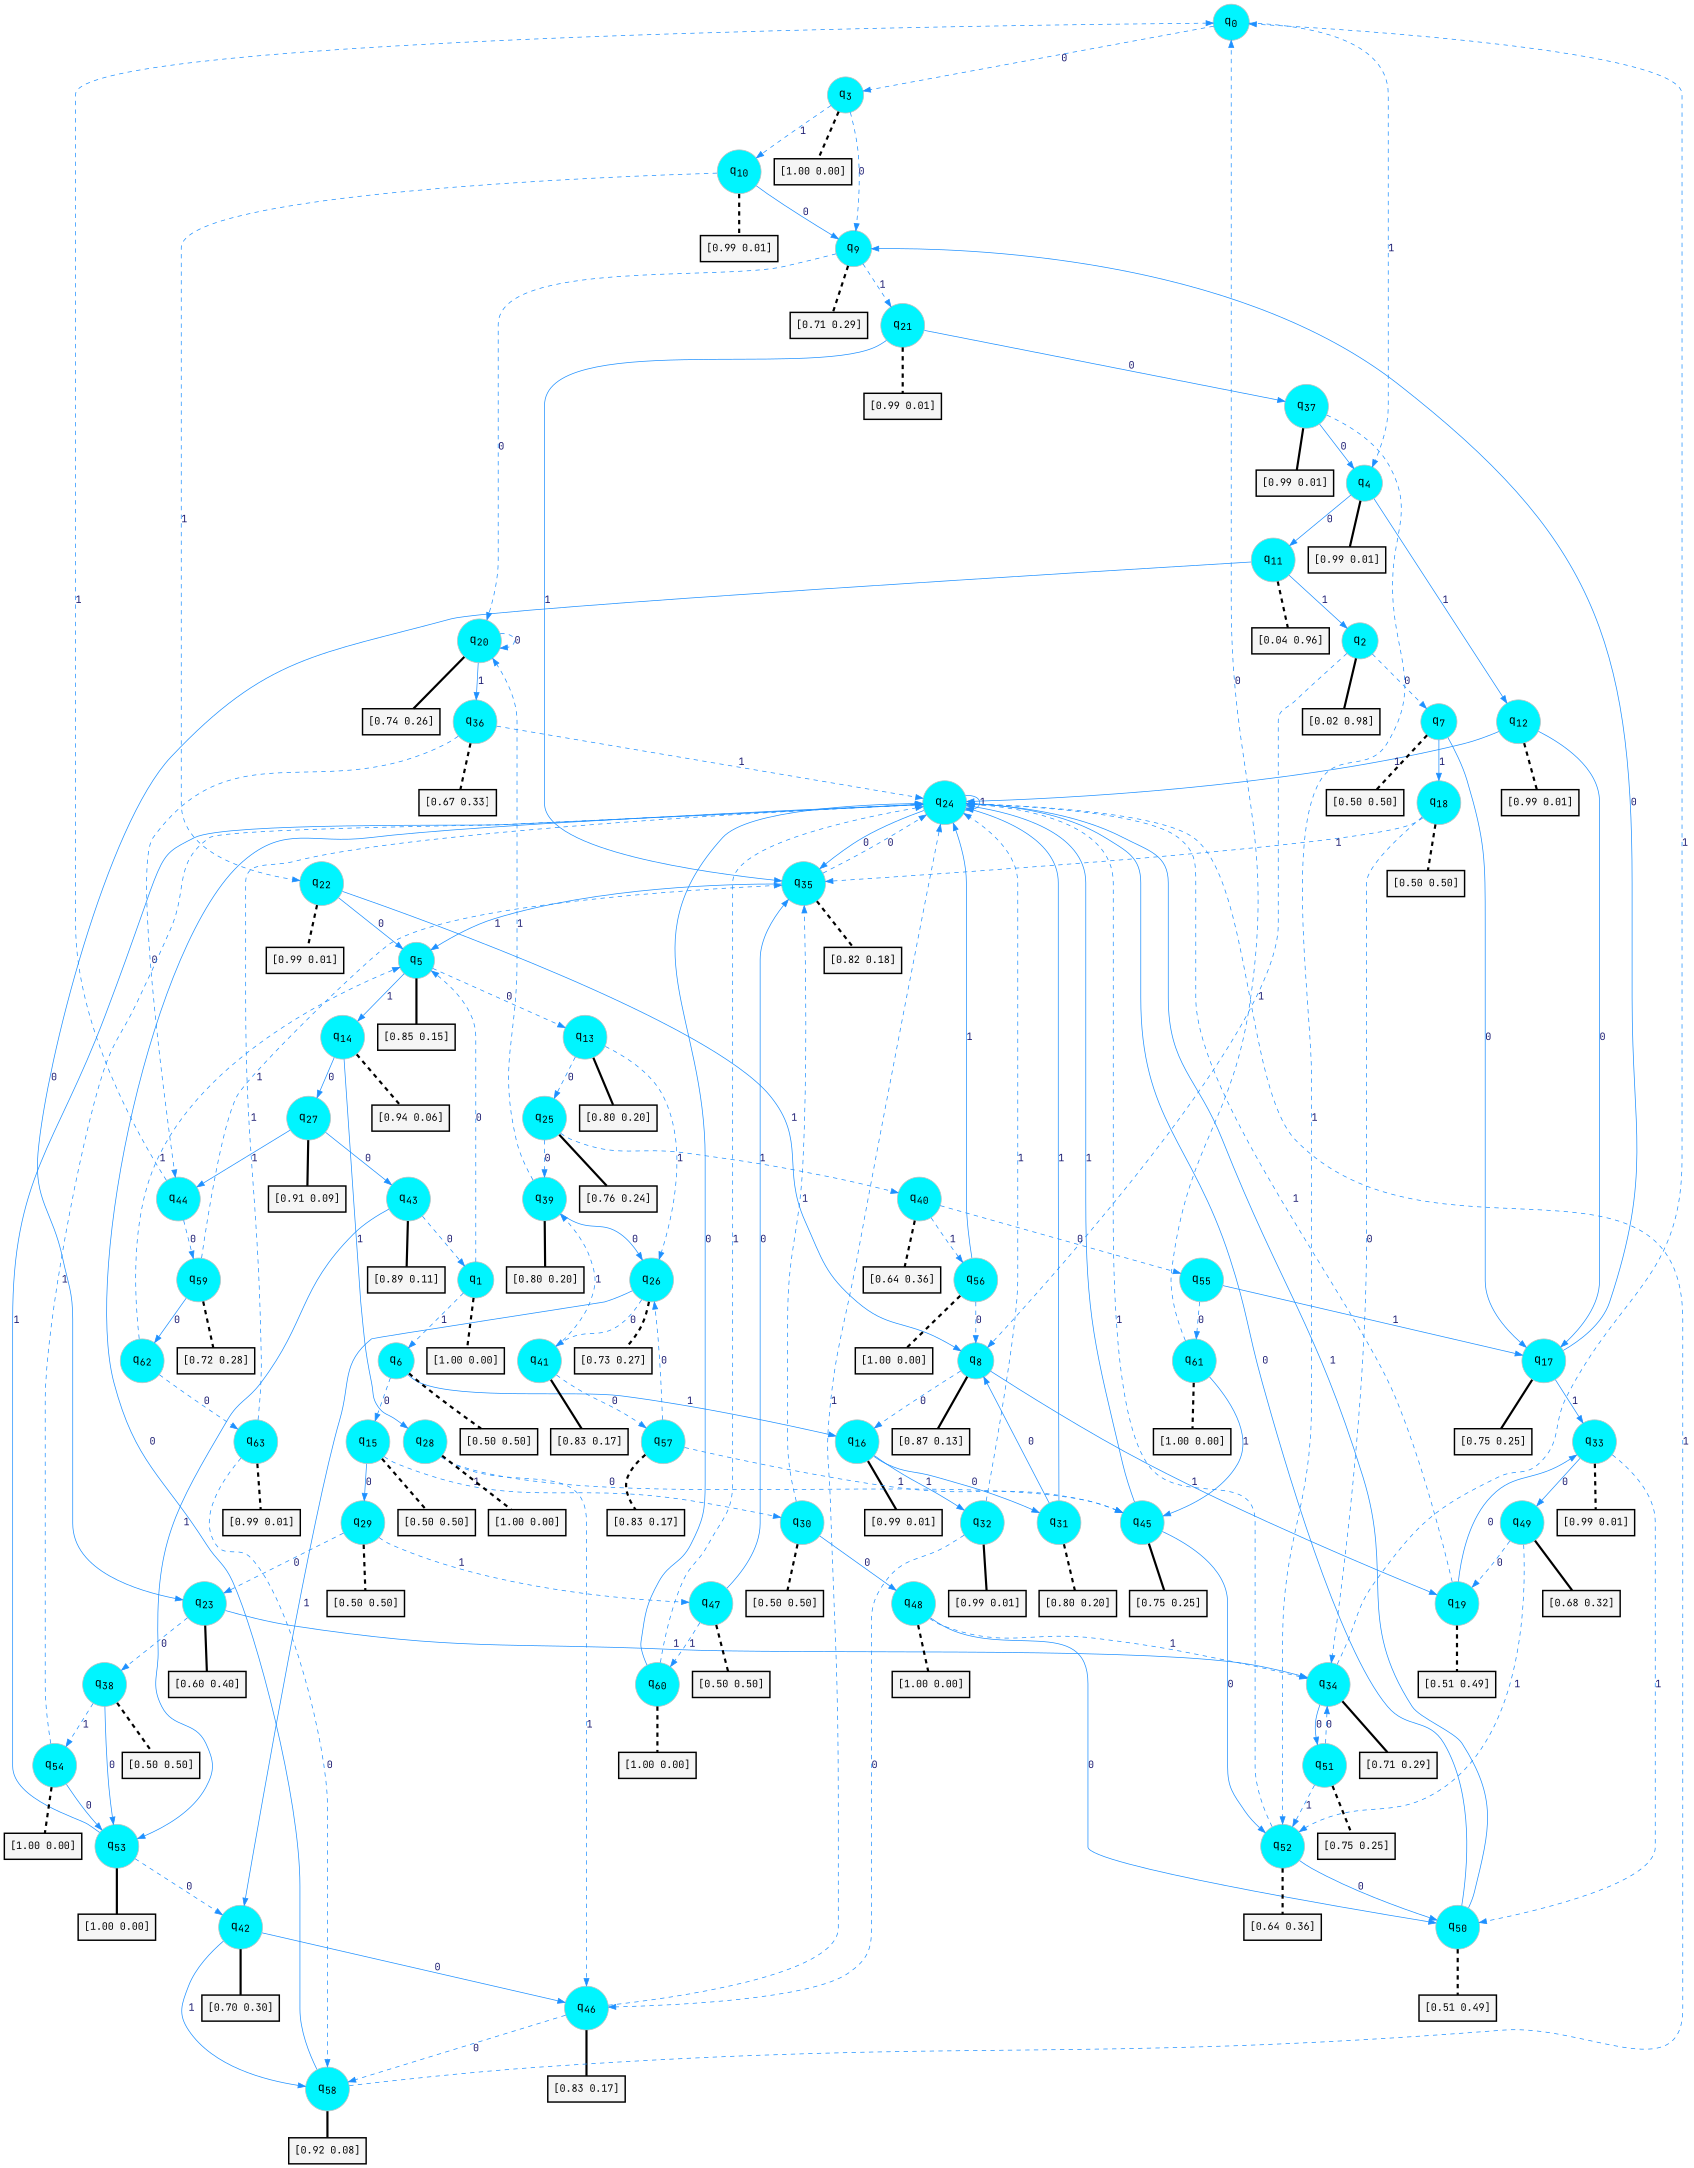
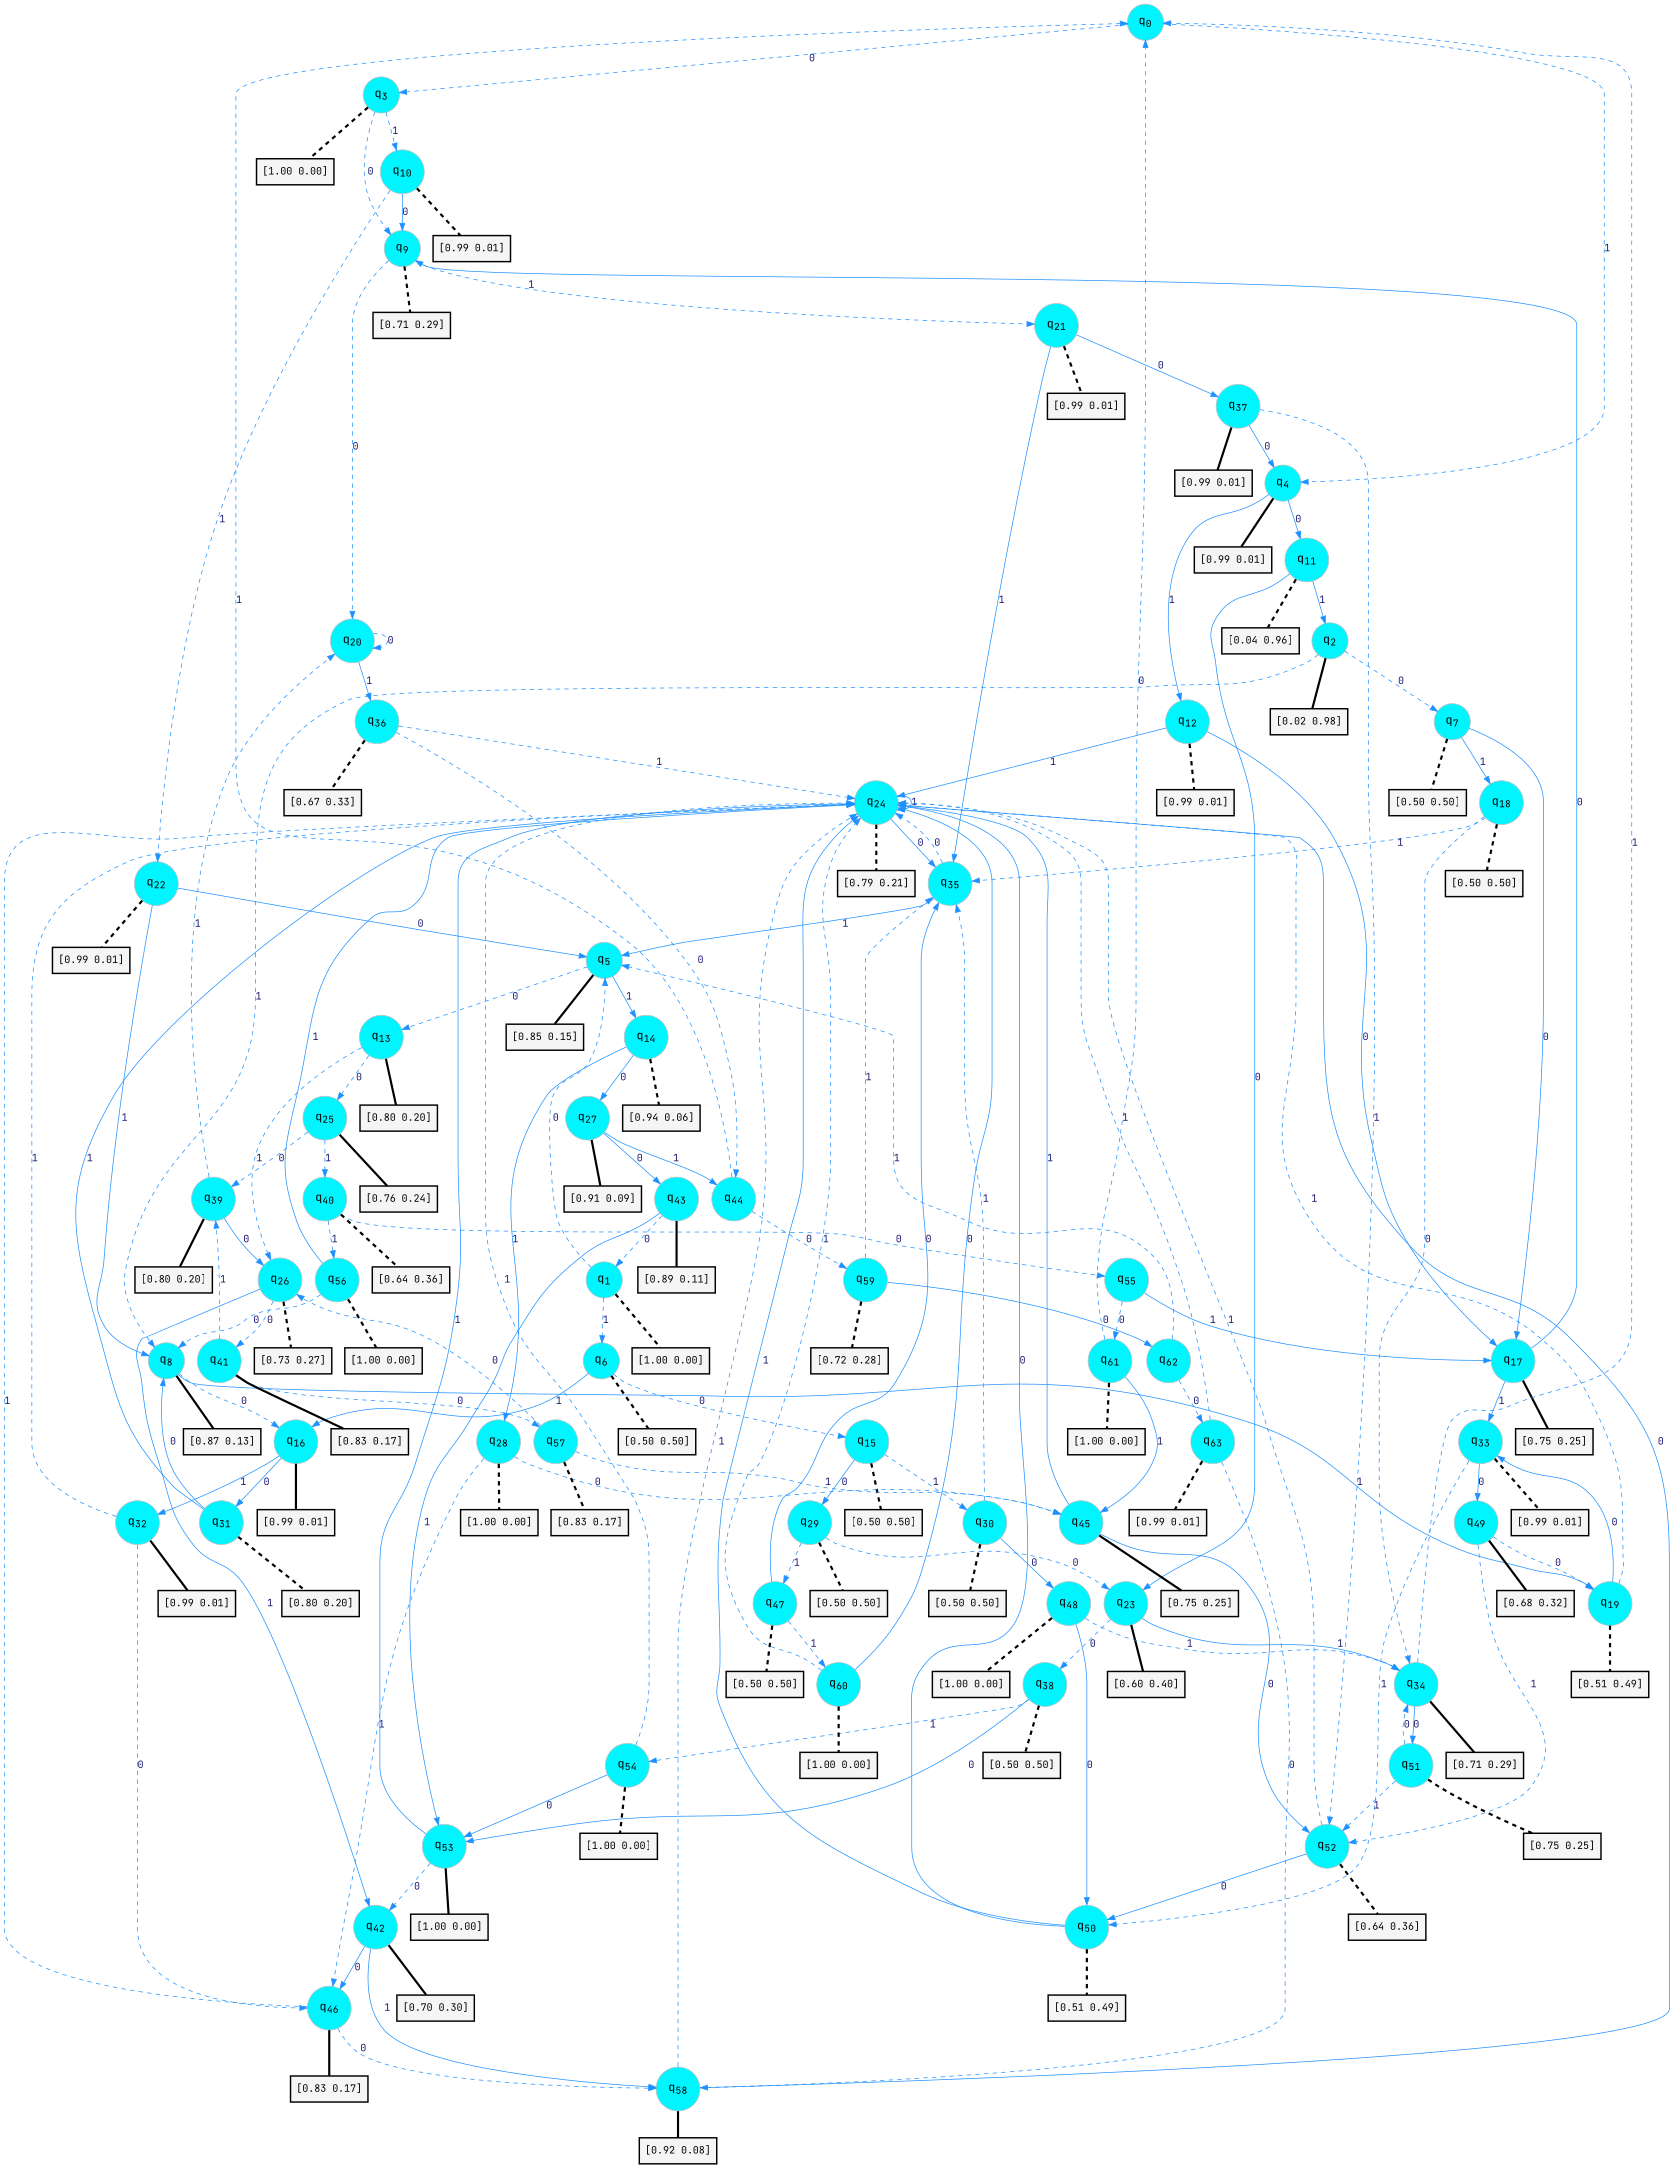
node "[0.74 0.26]": removed
node "[0.79 0.21]": added
node "[0.82 0.18]": removed
